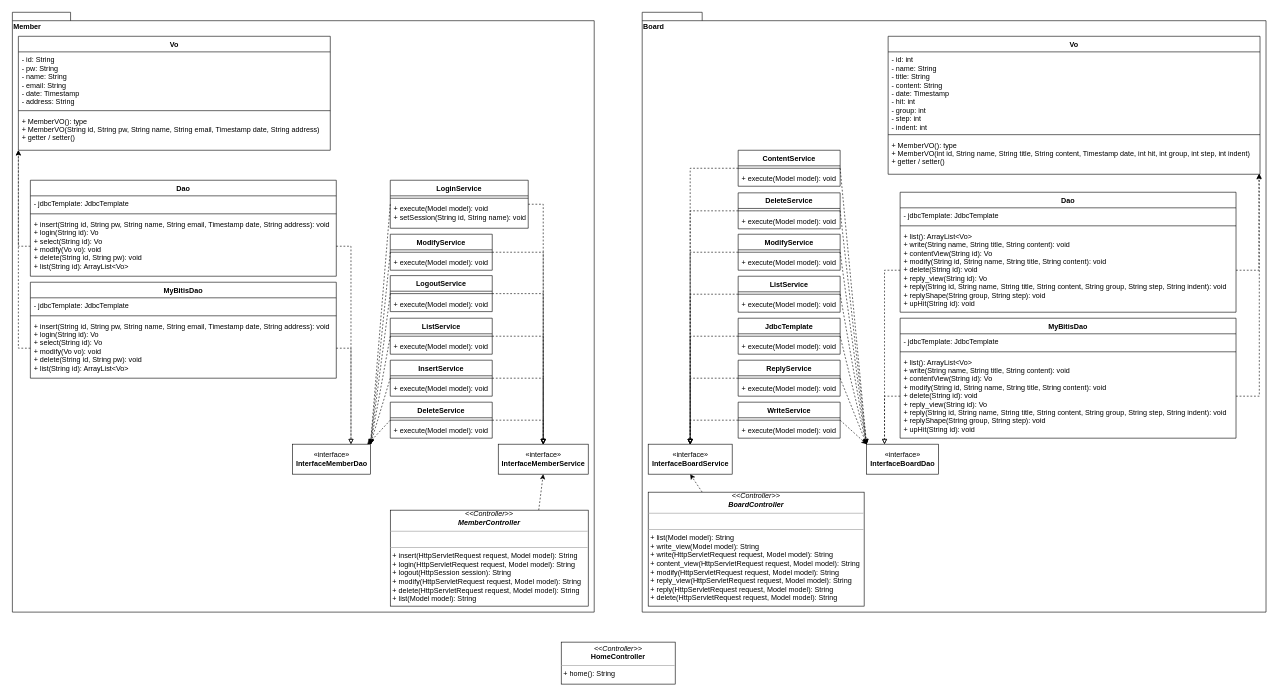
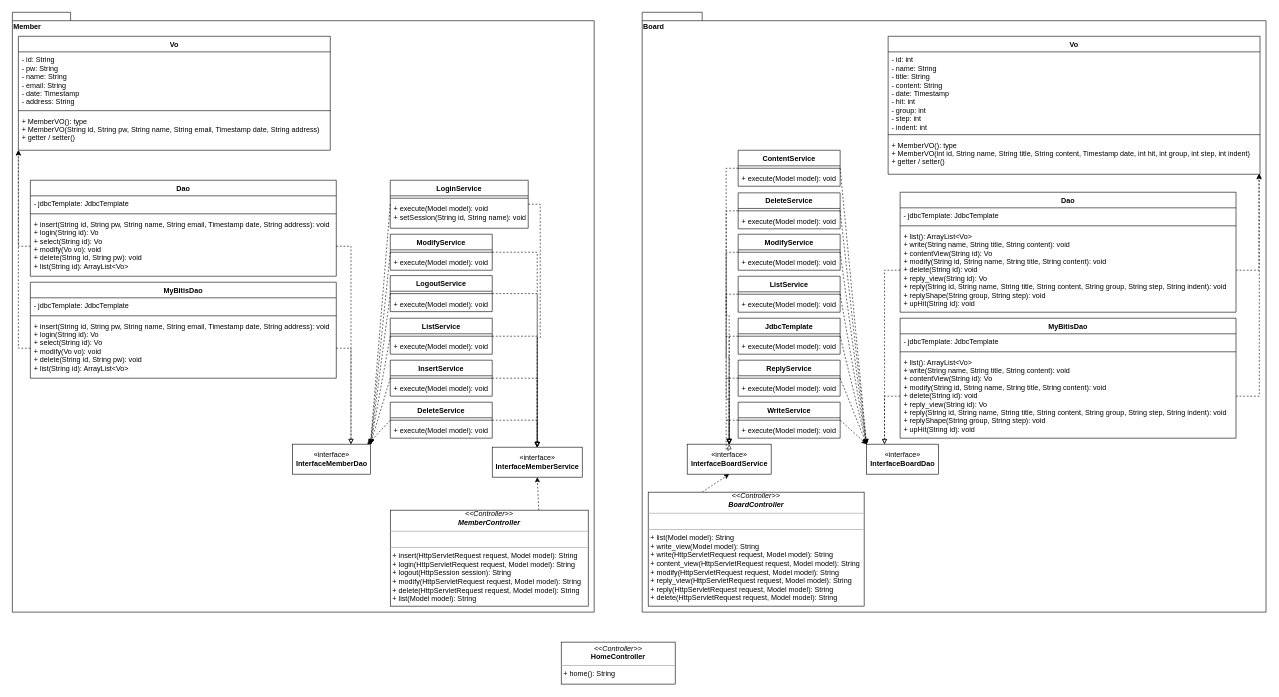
node "«interface» InterfaceMemberService": moved (543, 459) -> (537, 462)
node "«interface» InterfaceBoardService": moved (690, 459) -> (729, 459)
